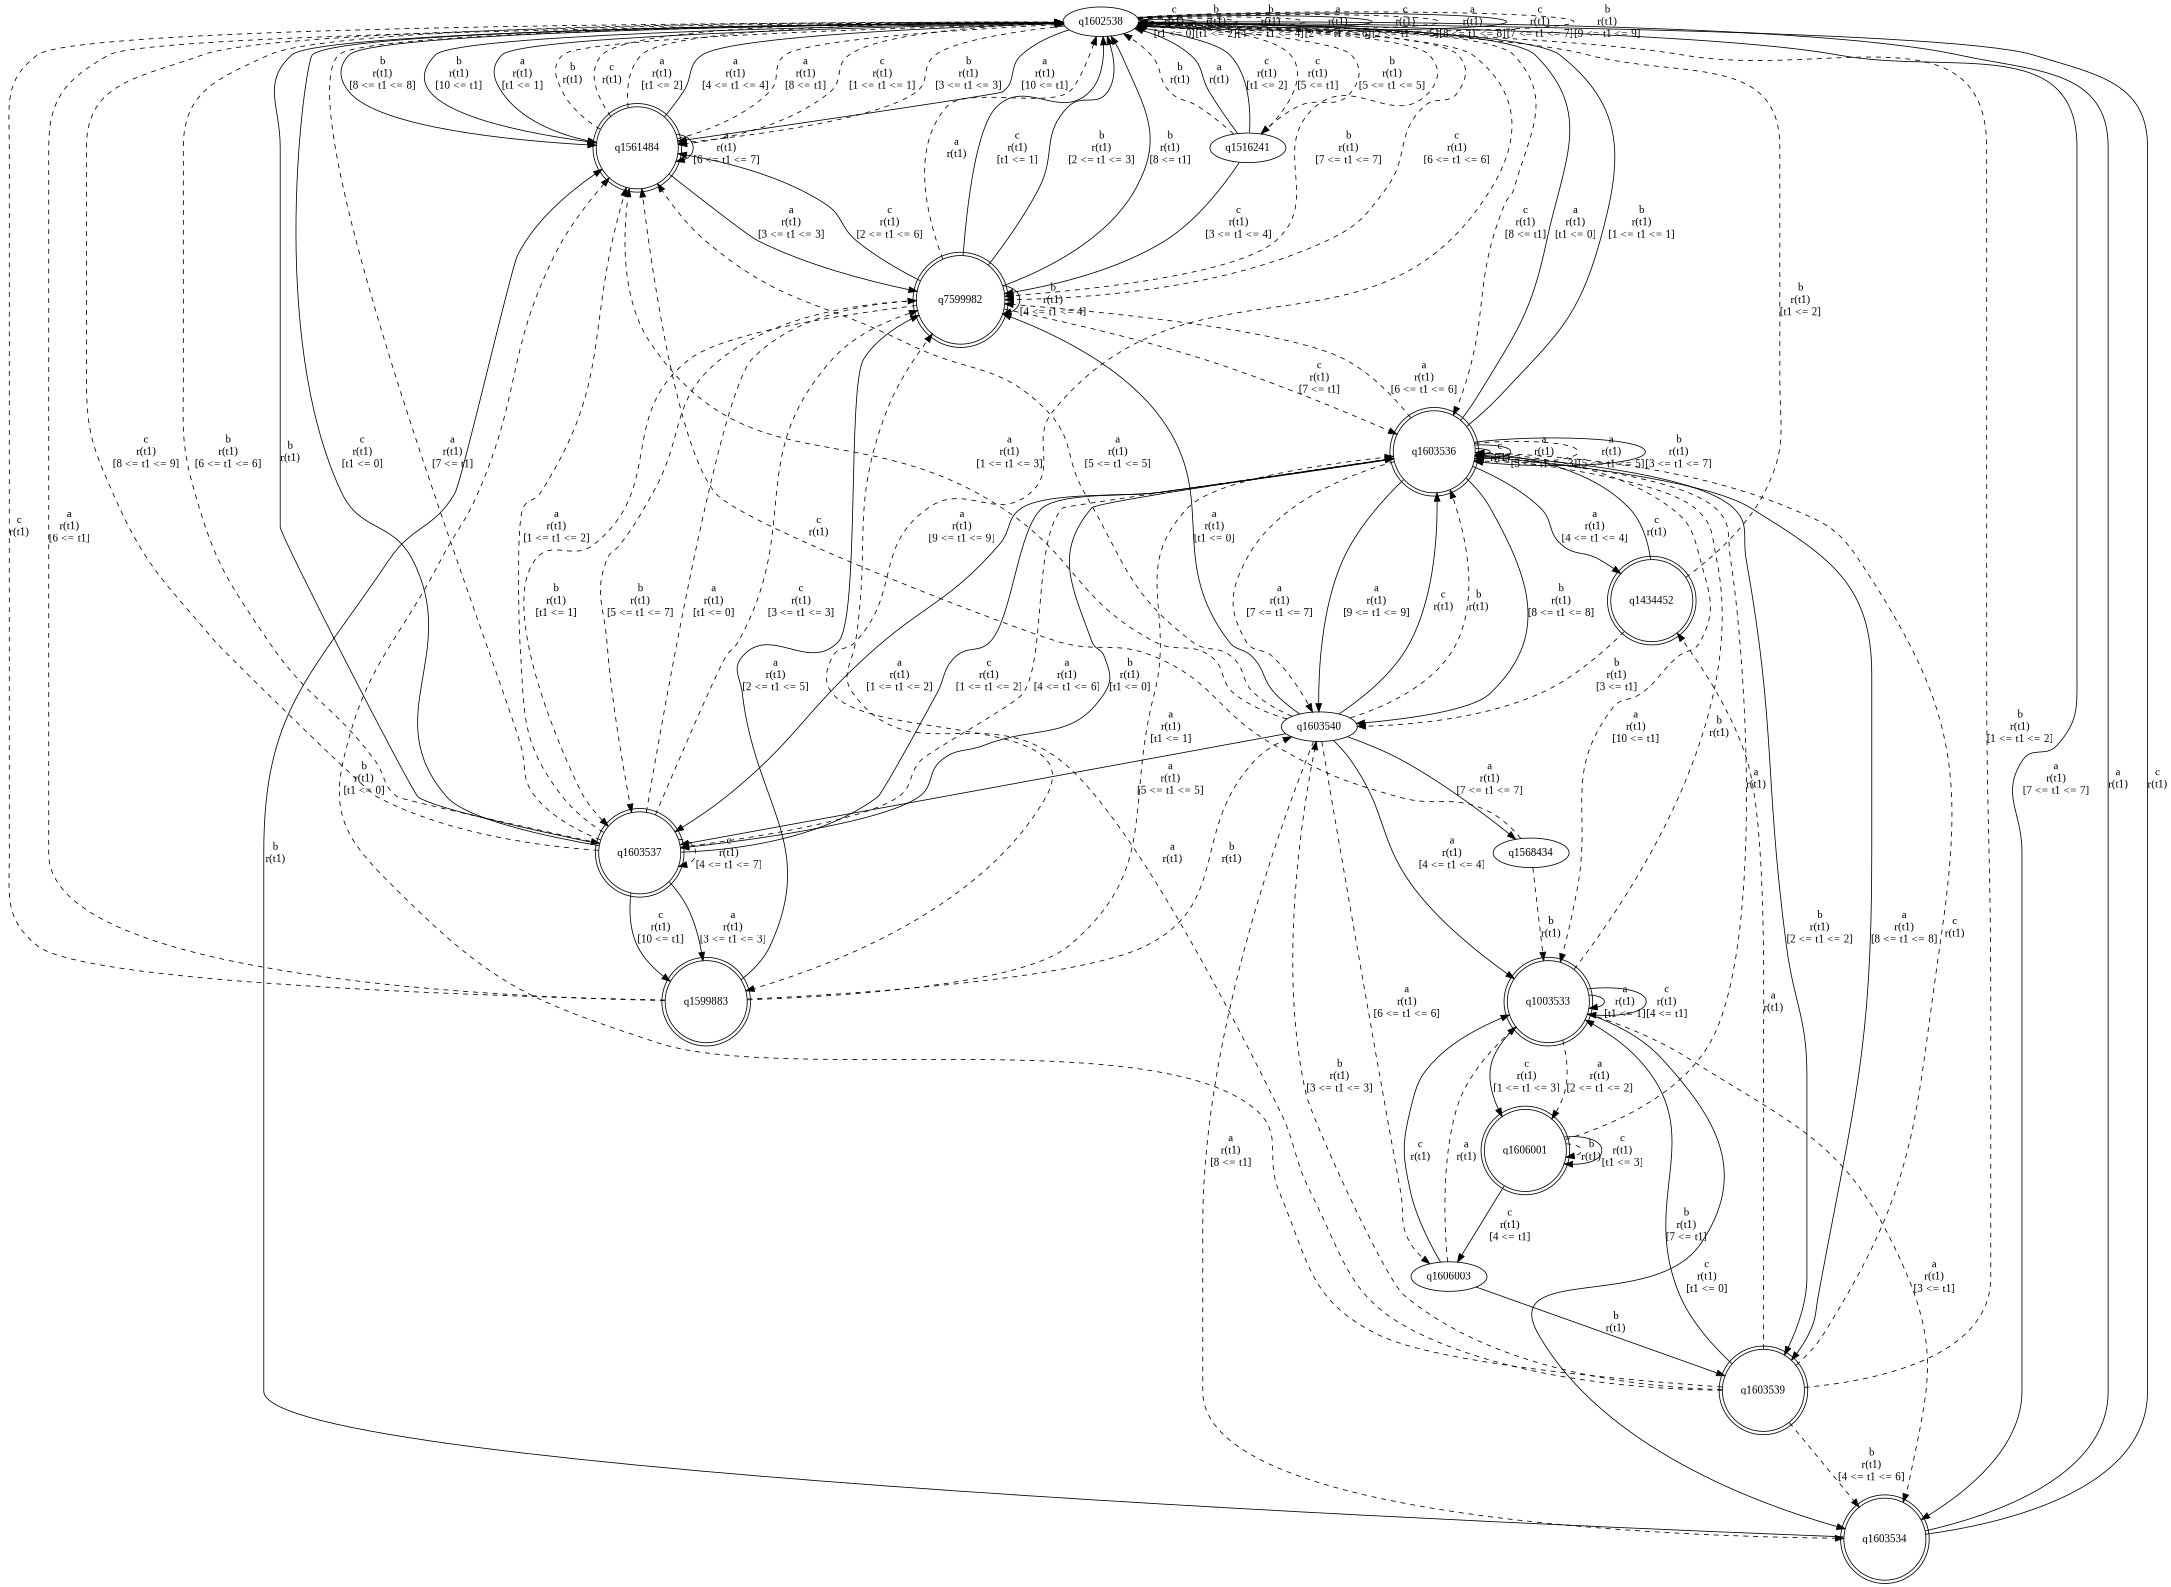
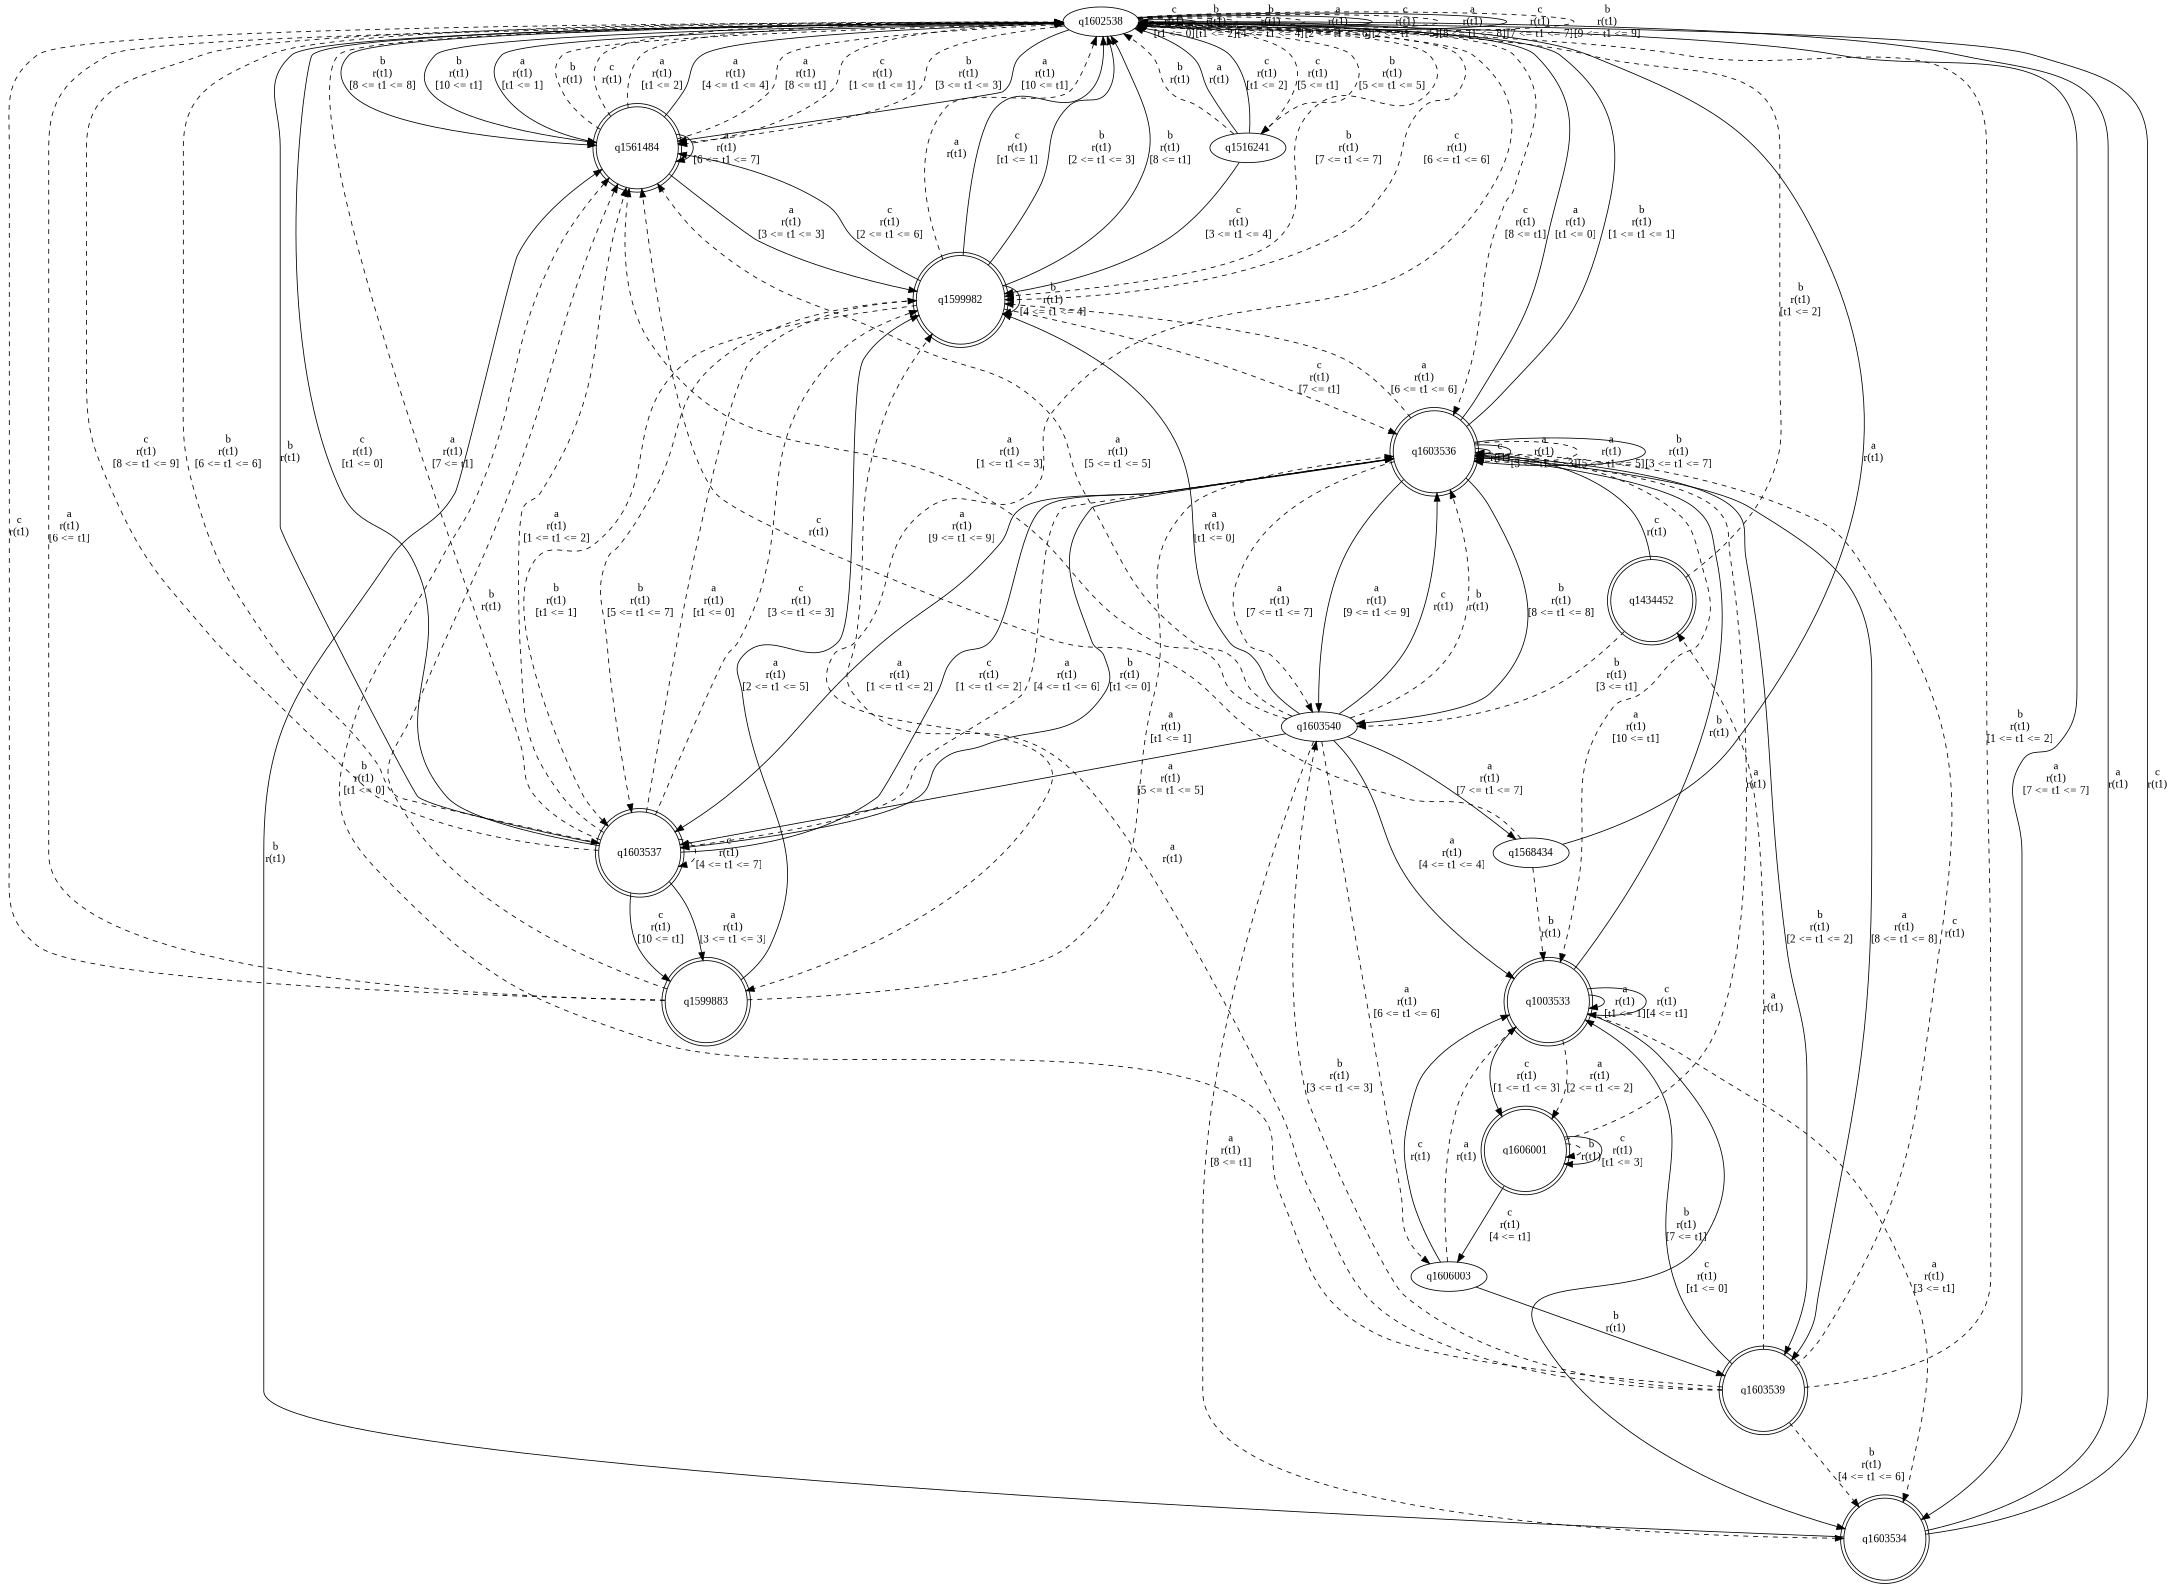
edge "q1568434" -> "q1602538": added, label "a r(t1)"
node "q7599982": label "q7599982" -> "q1599982"
edge "q1603536" -> "q1434452": removed, label "a r(t1) [4 <= t1 <= 4]"
edge "q1003533" -> "q1603536": style dashed -> solid
edge "q1599883" -> "q1603540": now "q1599883" -> "q1561484"
